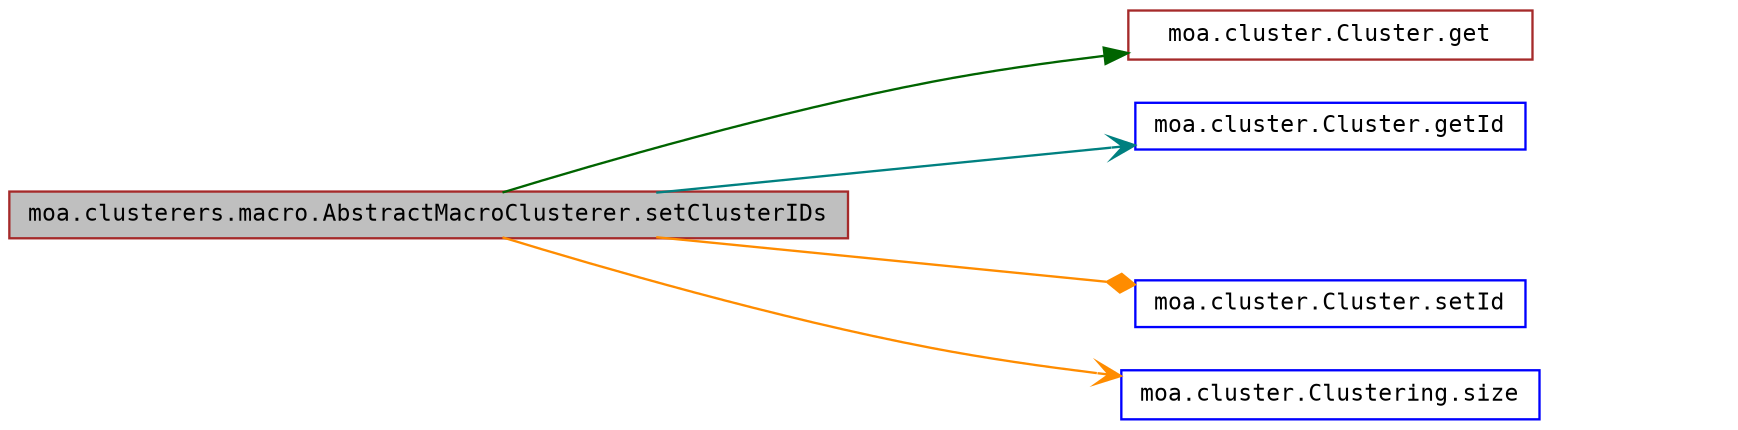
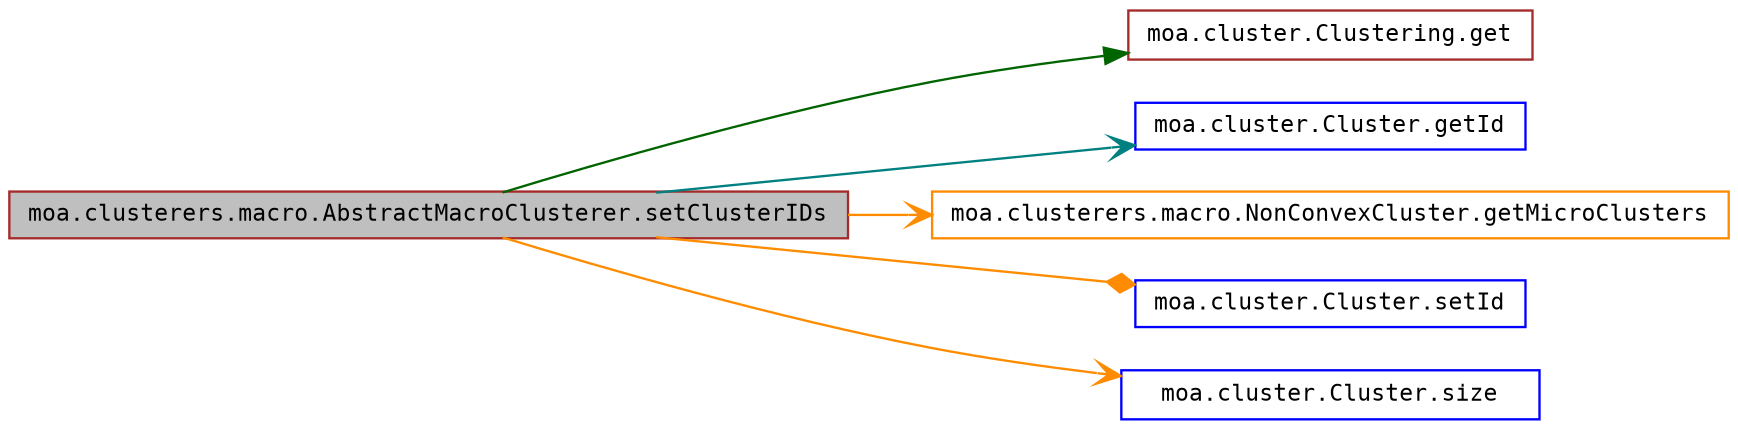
node "moa.cluster.Cluster.get": label "moa.cluster.Cluster.get" -> "moa.cluster.Clustering.get"
node "moa.clusterers.macro.NonConvexCluster.getMicroClusters": added
node "moa.cluster.Clustering.size": label "moa.cluster.Clustering.size" -> "moa.cluster.Cluster.size"
